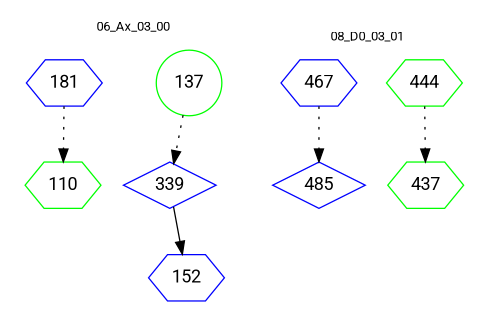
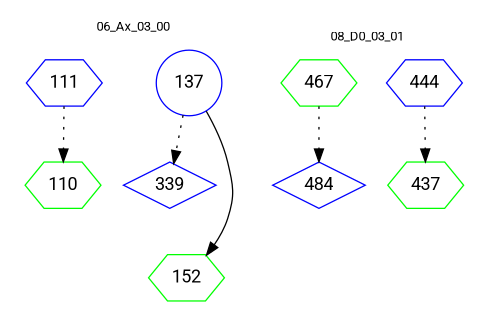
node "181": label "181" -> "111"
node "137": color green -> blue
node "467": color blue -> green
node "444": color green -> blue
node "485": label "485" -> "484"
edge "339" -> "152": now "137" -> "152"
node "152": color blue -> green
